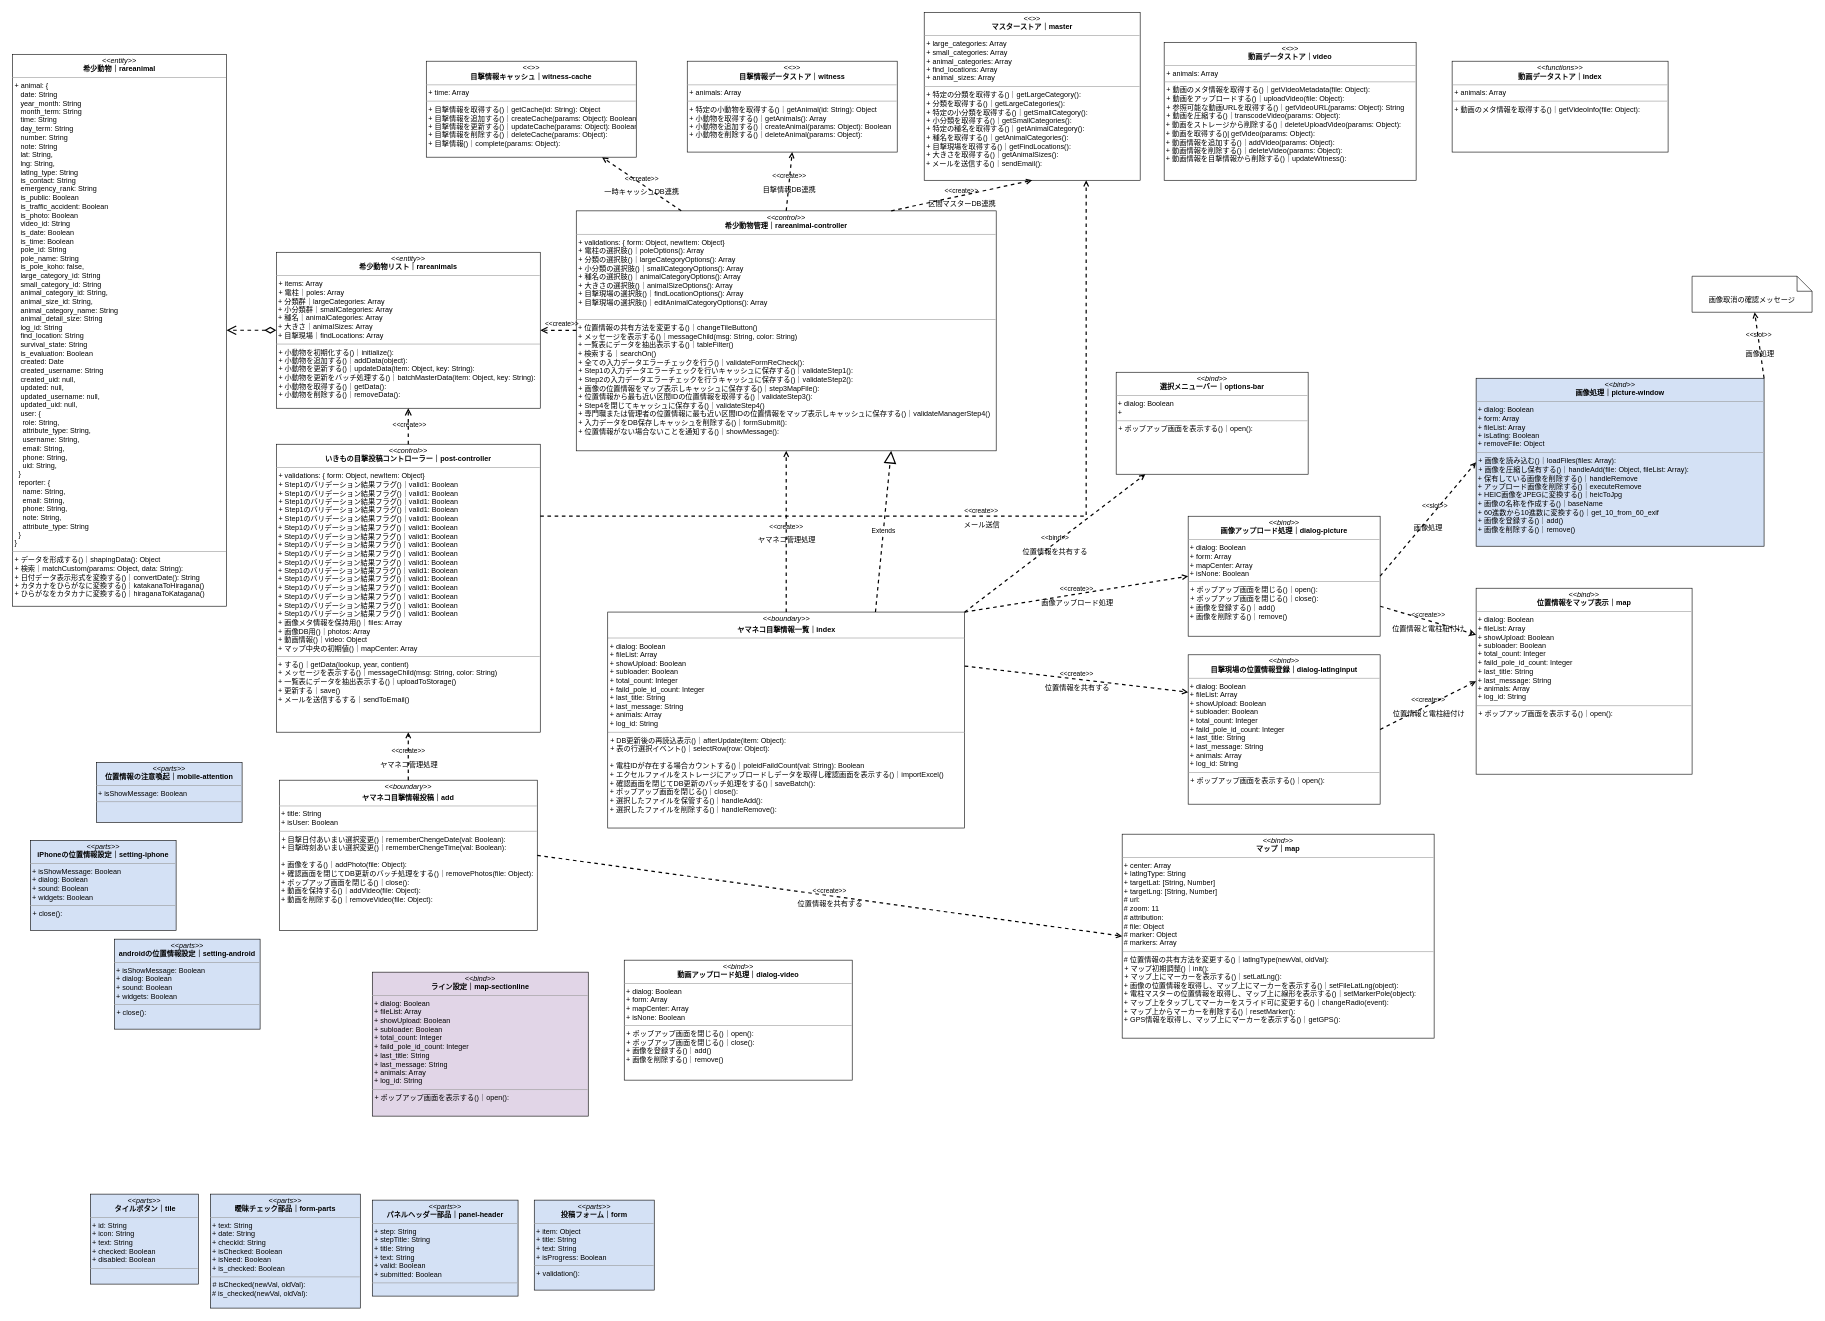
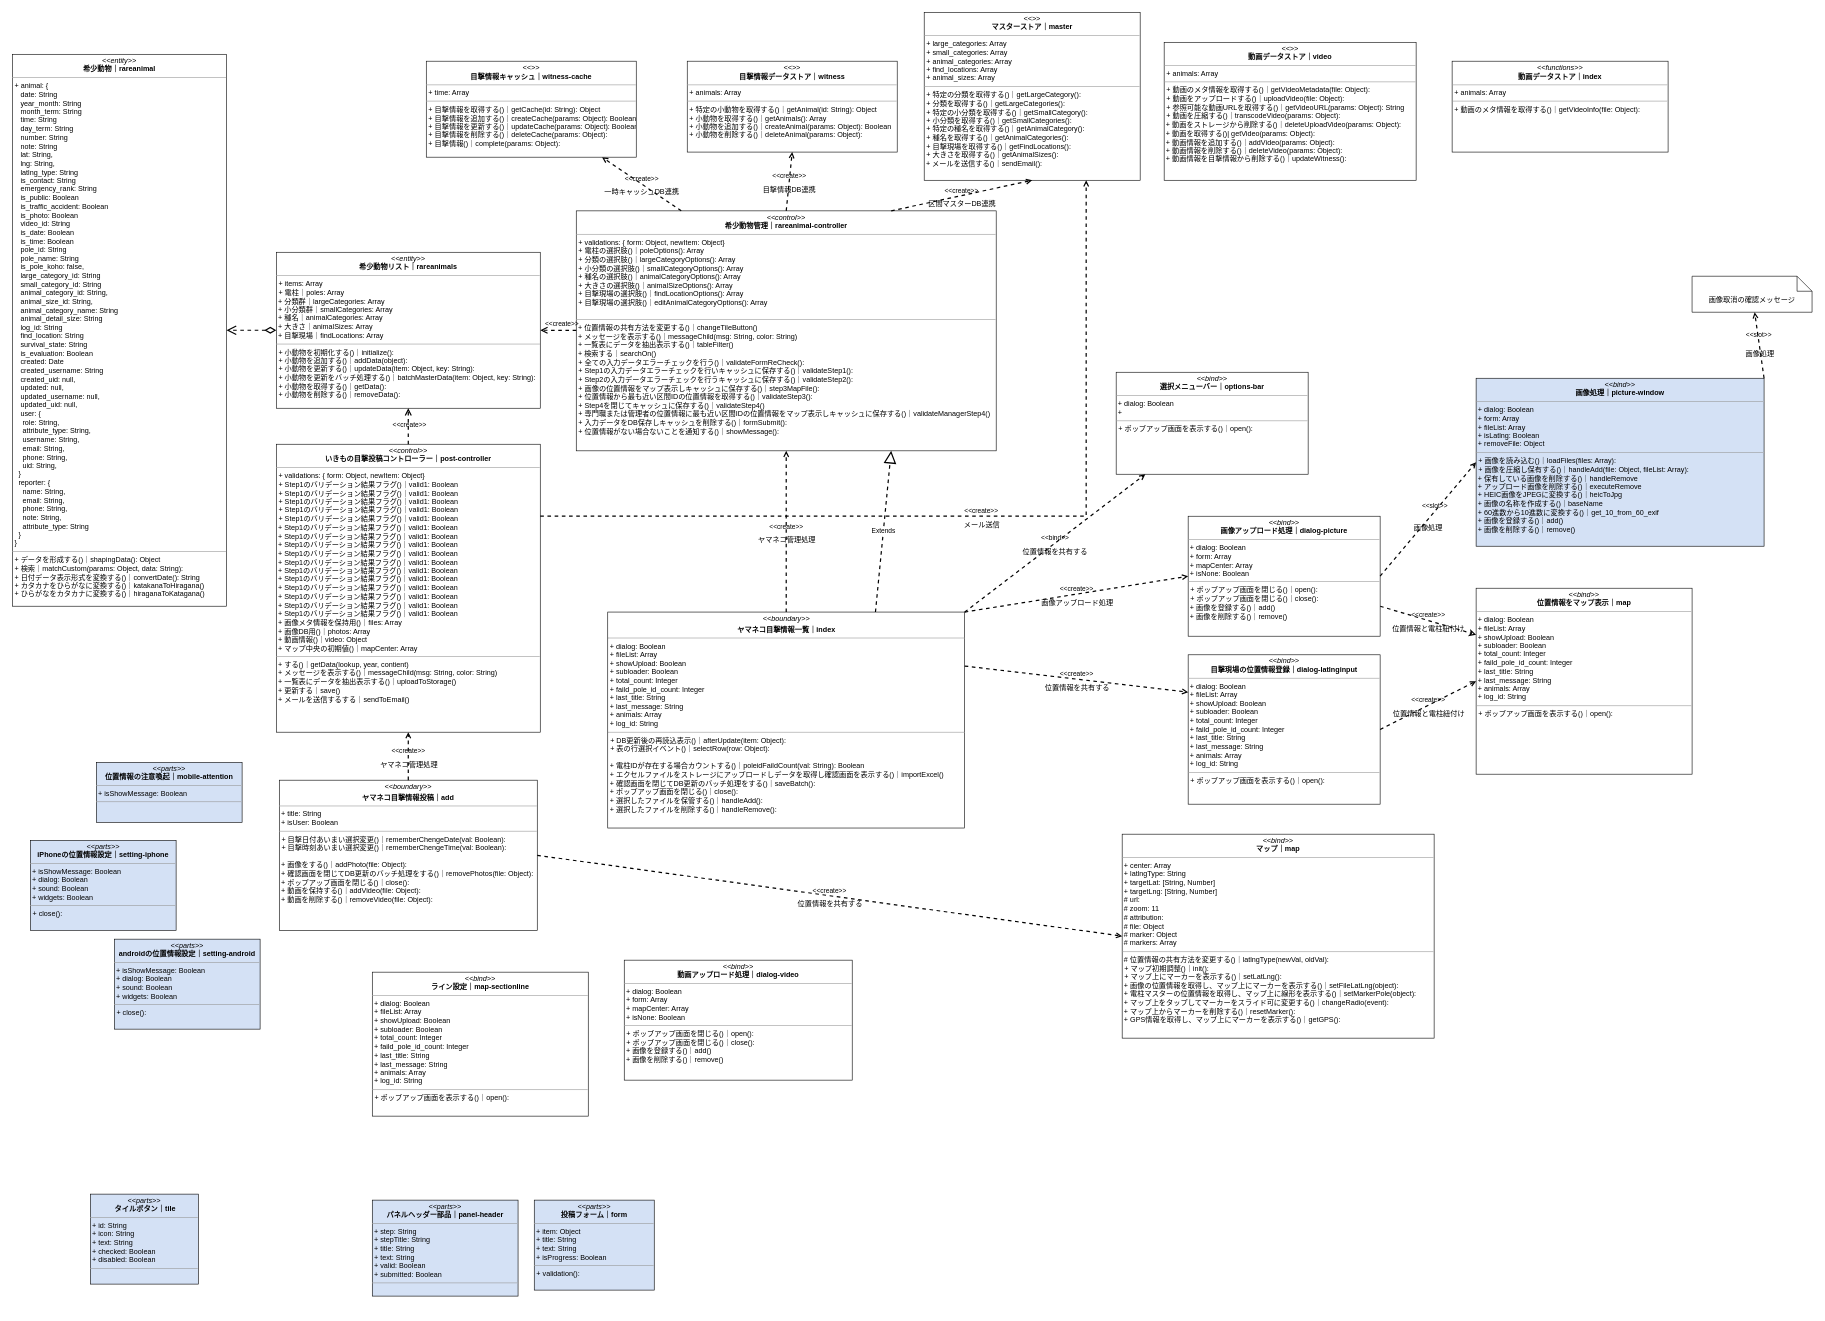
node "<<bind>> ライン設定｜map-sectionline + dialog: Boolean + fileList: Array + showUpload: Boolean + subloader: Boolean + total_count: Integer + faild_pole_id_count: Integer + last_title: String + last_message: String + animals: Array + log_id: String + ポップアップ画面を表示する()｜open():": fillcolor #e1d5e7 -> #ffffff
node "<<parts>> 曖昧チェック部品｜form-parts + text: String + date: String + checkId: String + isChecked: Boolean + isNeed: Boolean + is_checked: Boolean # isChecked(newVal, oldVal): # is_checked(newVal, oldVal):": removed
